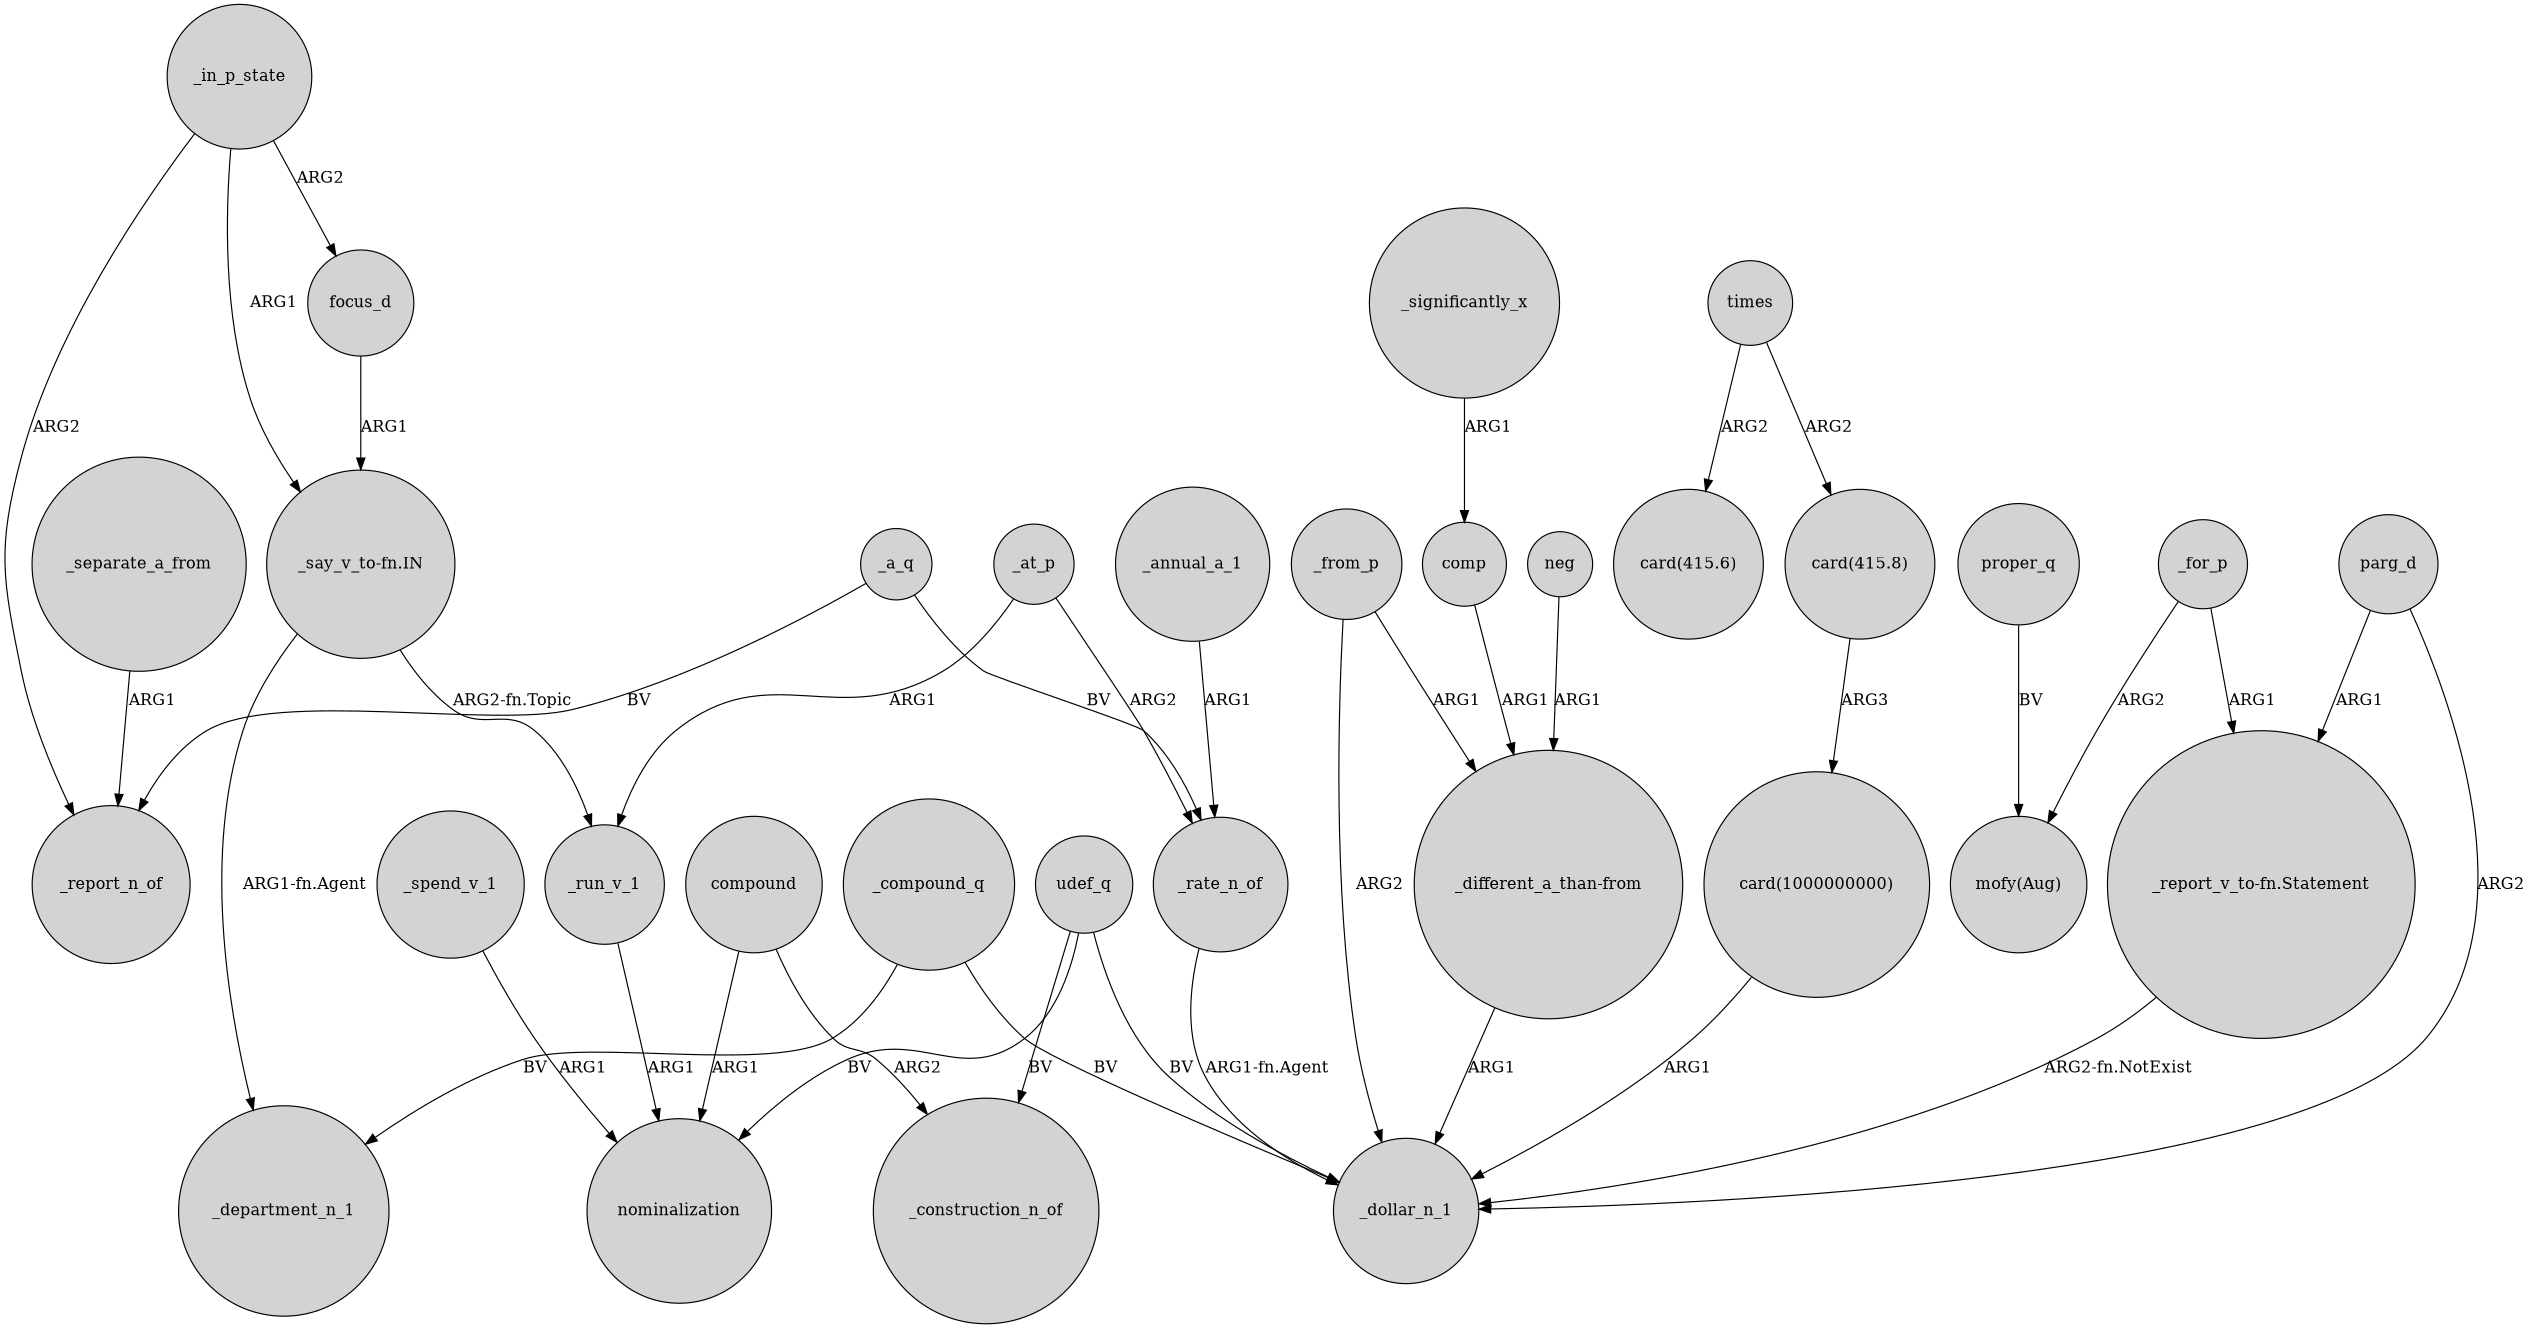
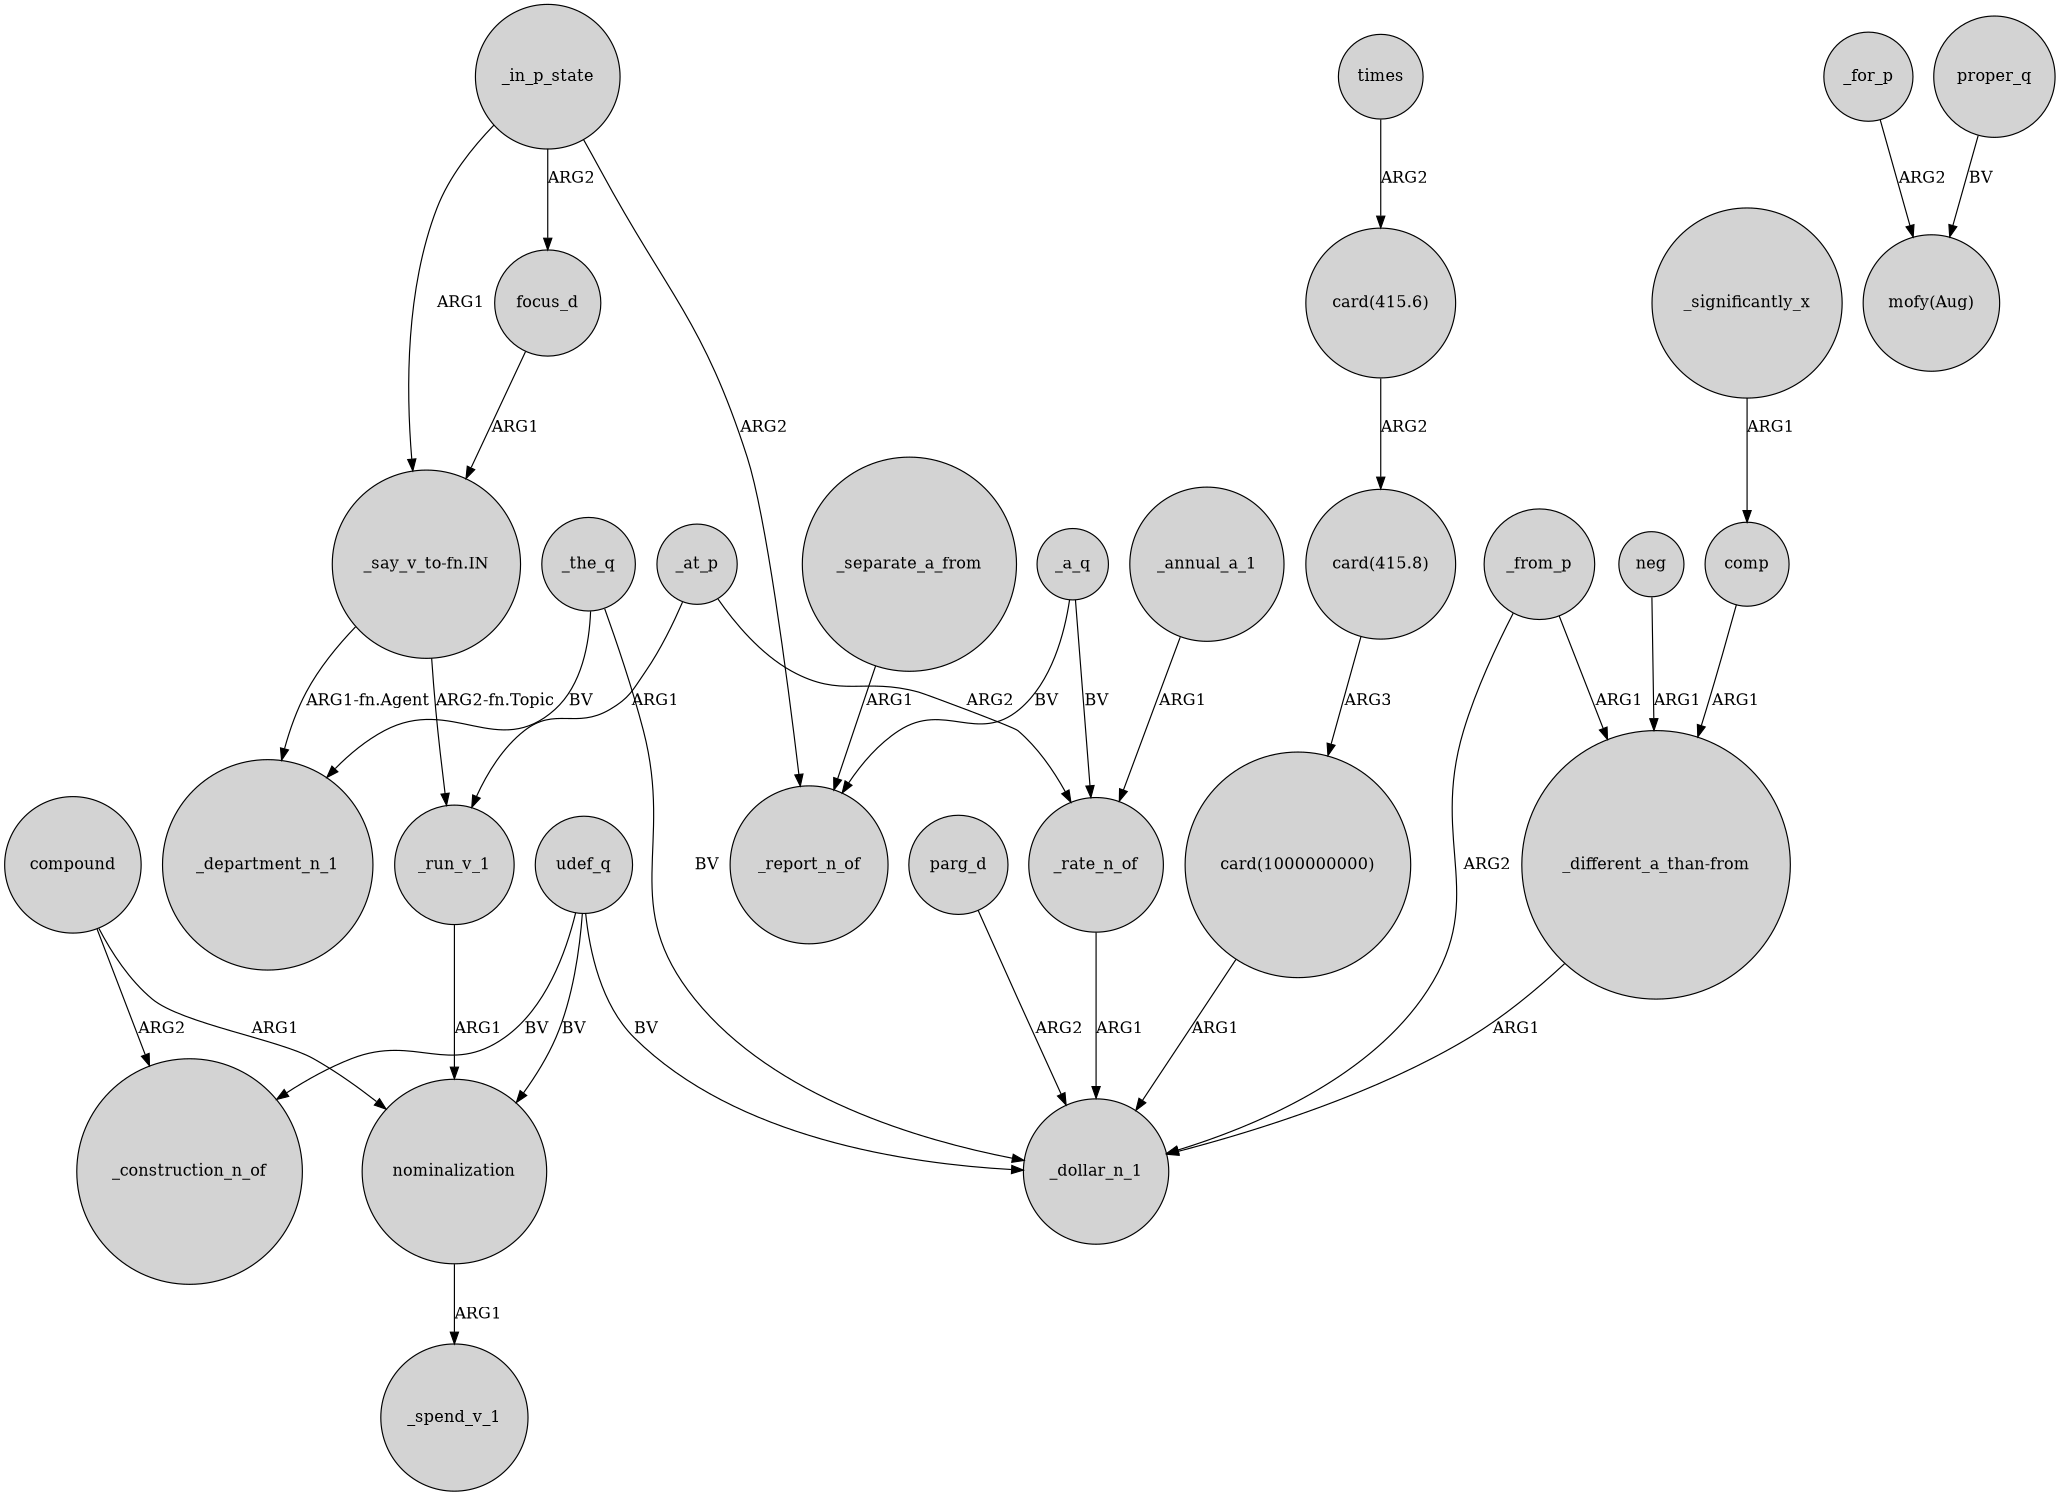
edge "times" -> "card(415.8)": now "card(415.6)" -> "card(415.8)"
node "_compound_q": label "_compound_q" -> "_the_q"
node "_report_v_to-fn.Statement": removed
edge "_spend_v_1" -> "nominalization": reversed
edge "_rate_n_of" -> "_dollar_n_1": label "ARG1-fn.Agent" -> "ARG1"
